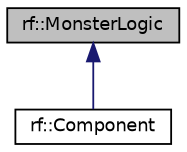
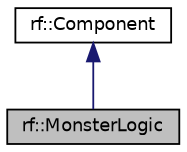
edge "rf::Component" -> "rf::MonsterLogic": reversed
